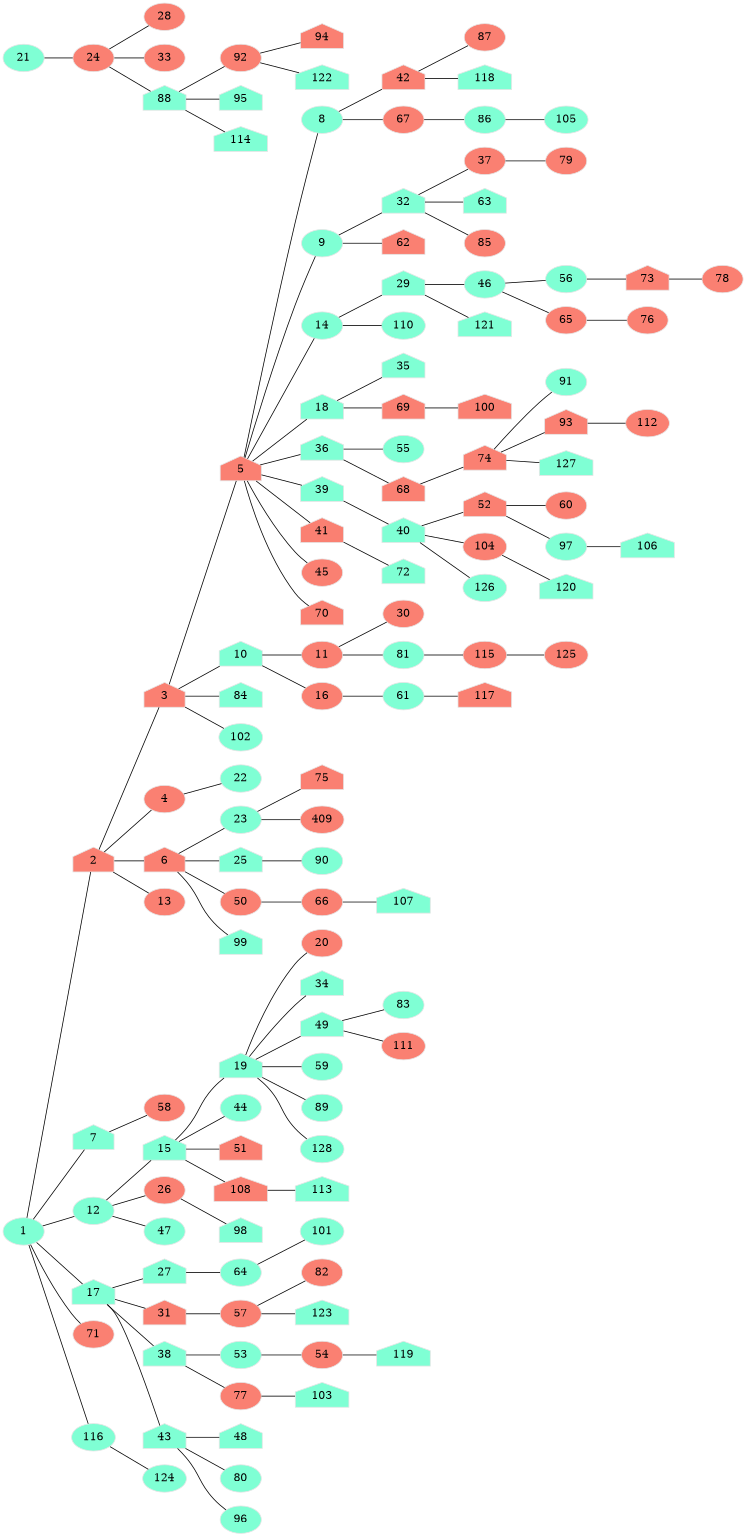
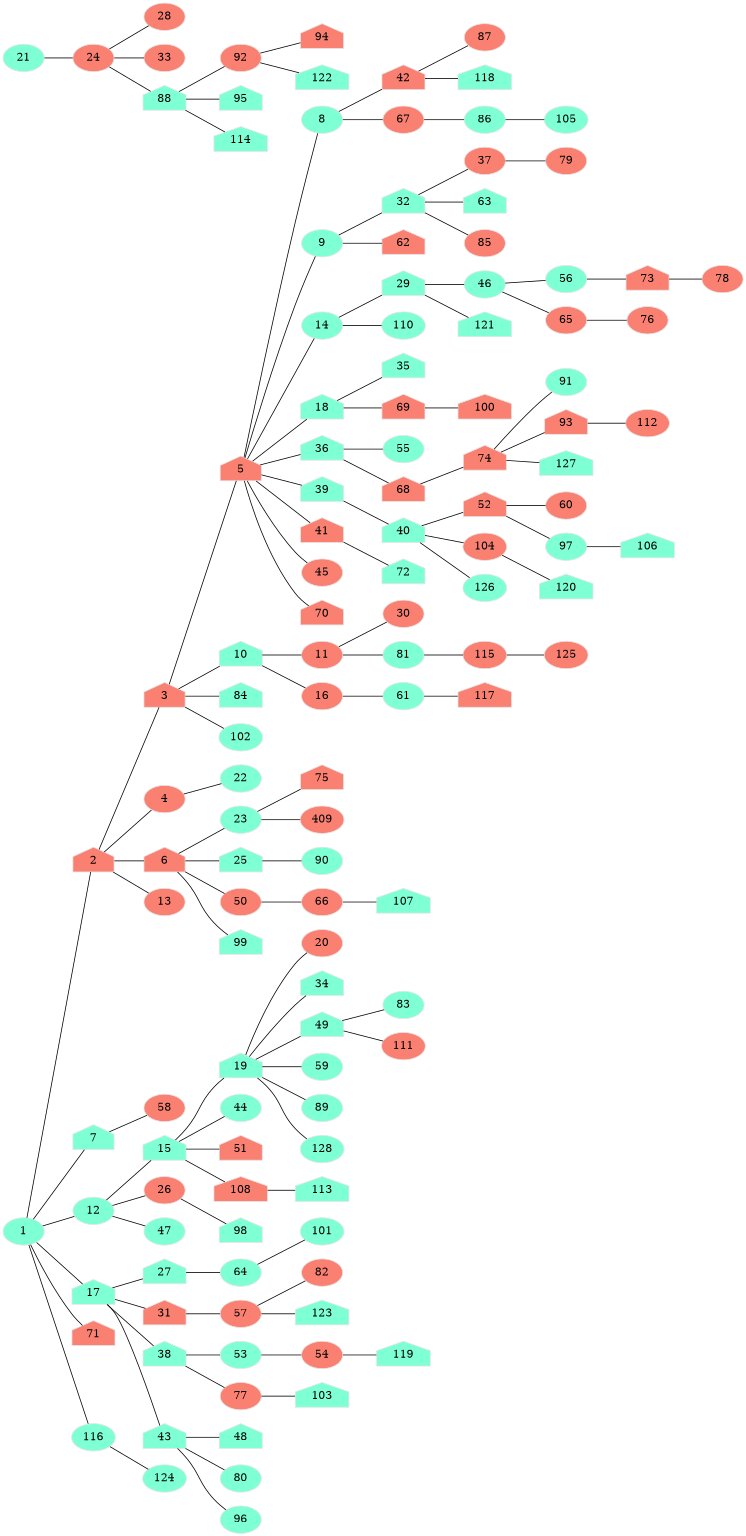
node "71": shape ellipse -> house
